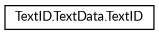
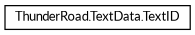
node "TextID.TextData.TextID": label "TextID.TextData.TextID" -> "ThunderRoad.TextData.TextID"
